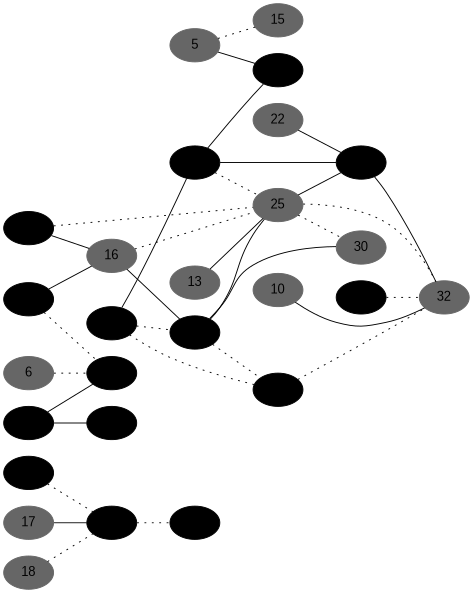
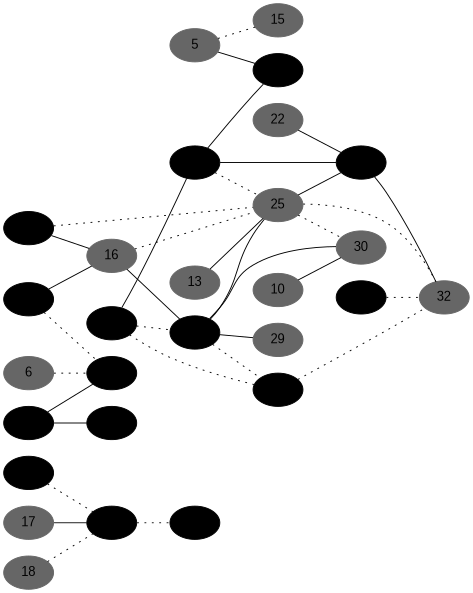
edge "10" -- "32": now "10" -- "30"
node "29": added
